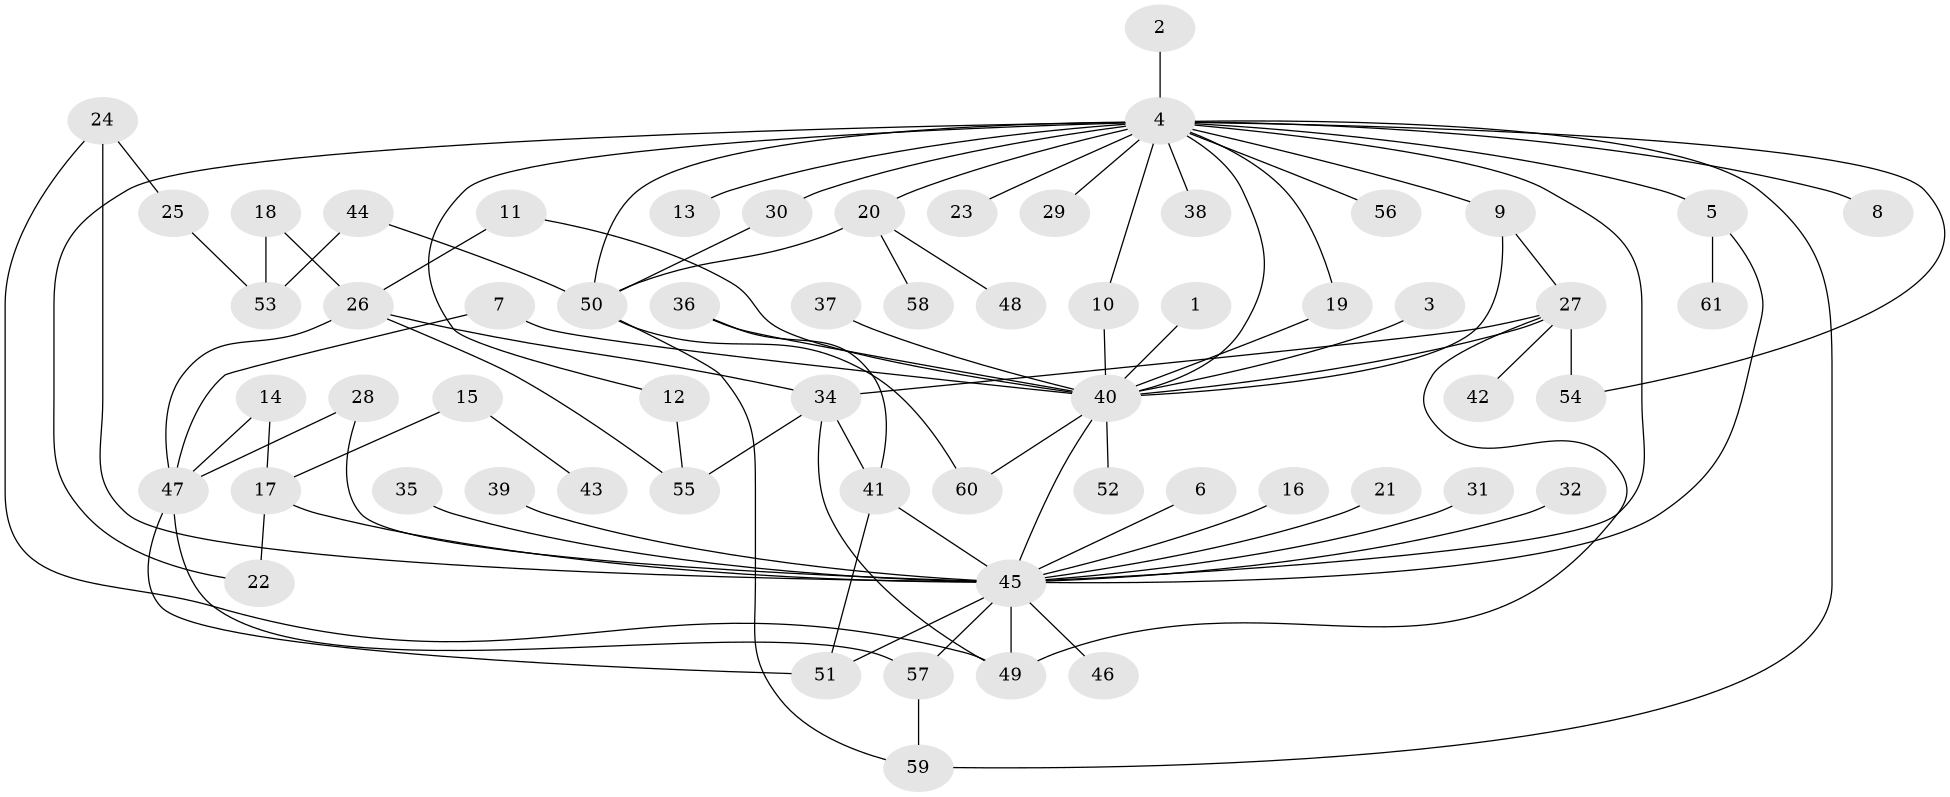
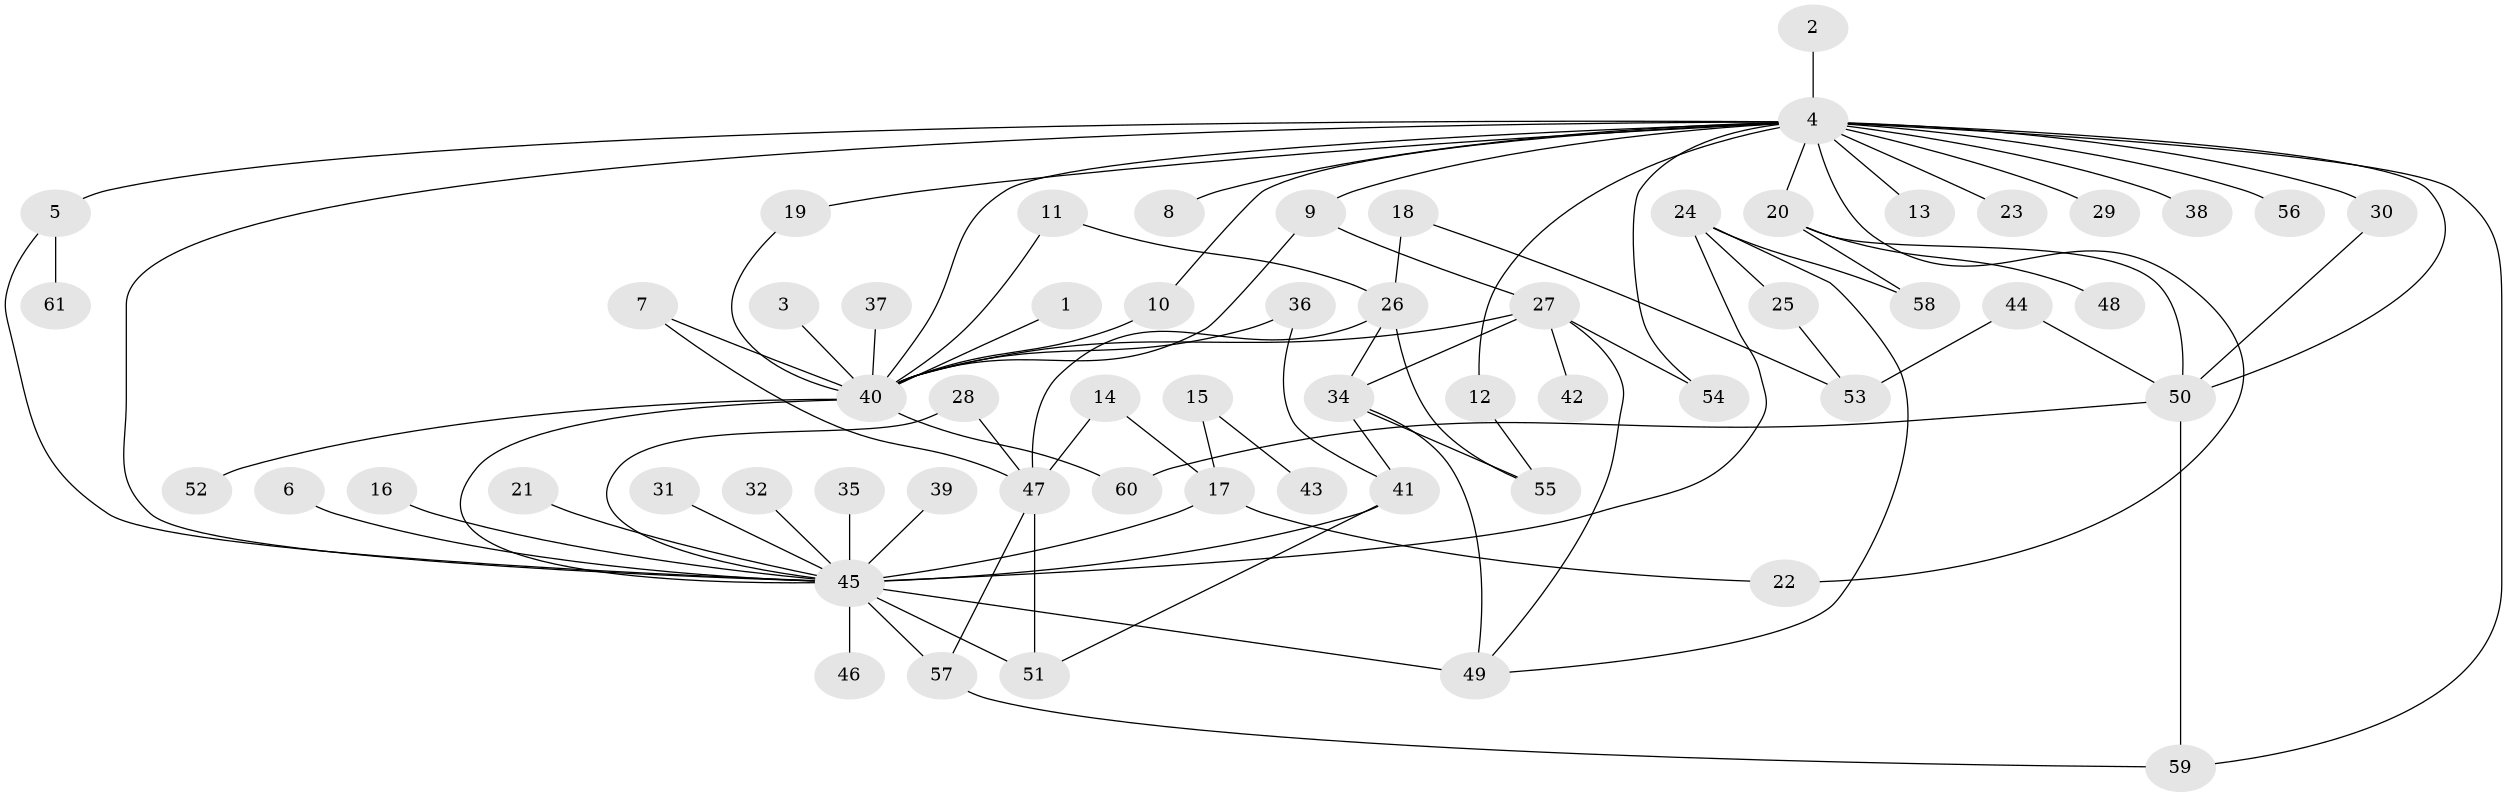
edge "24" -- "58": added
